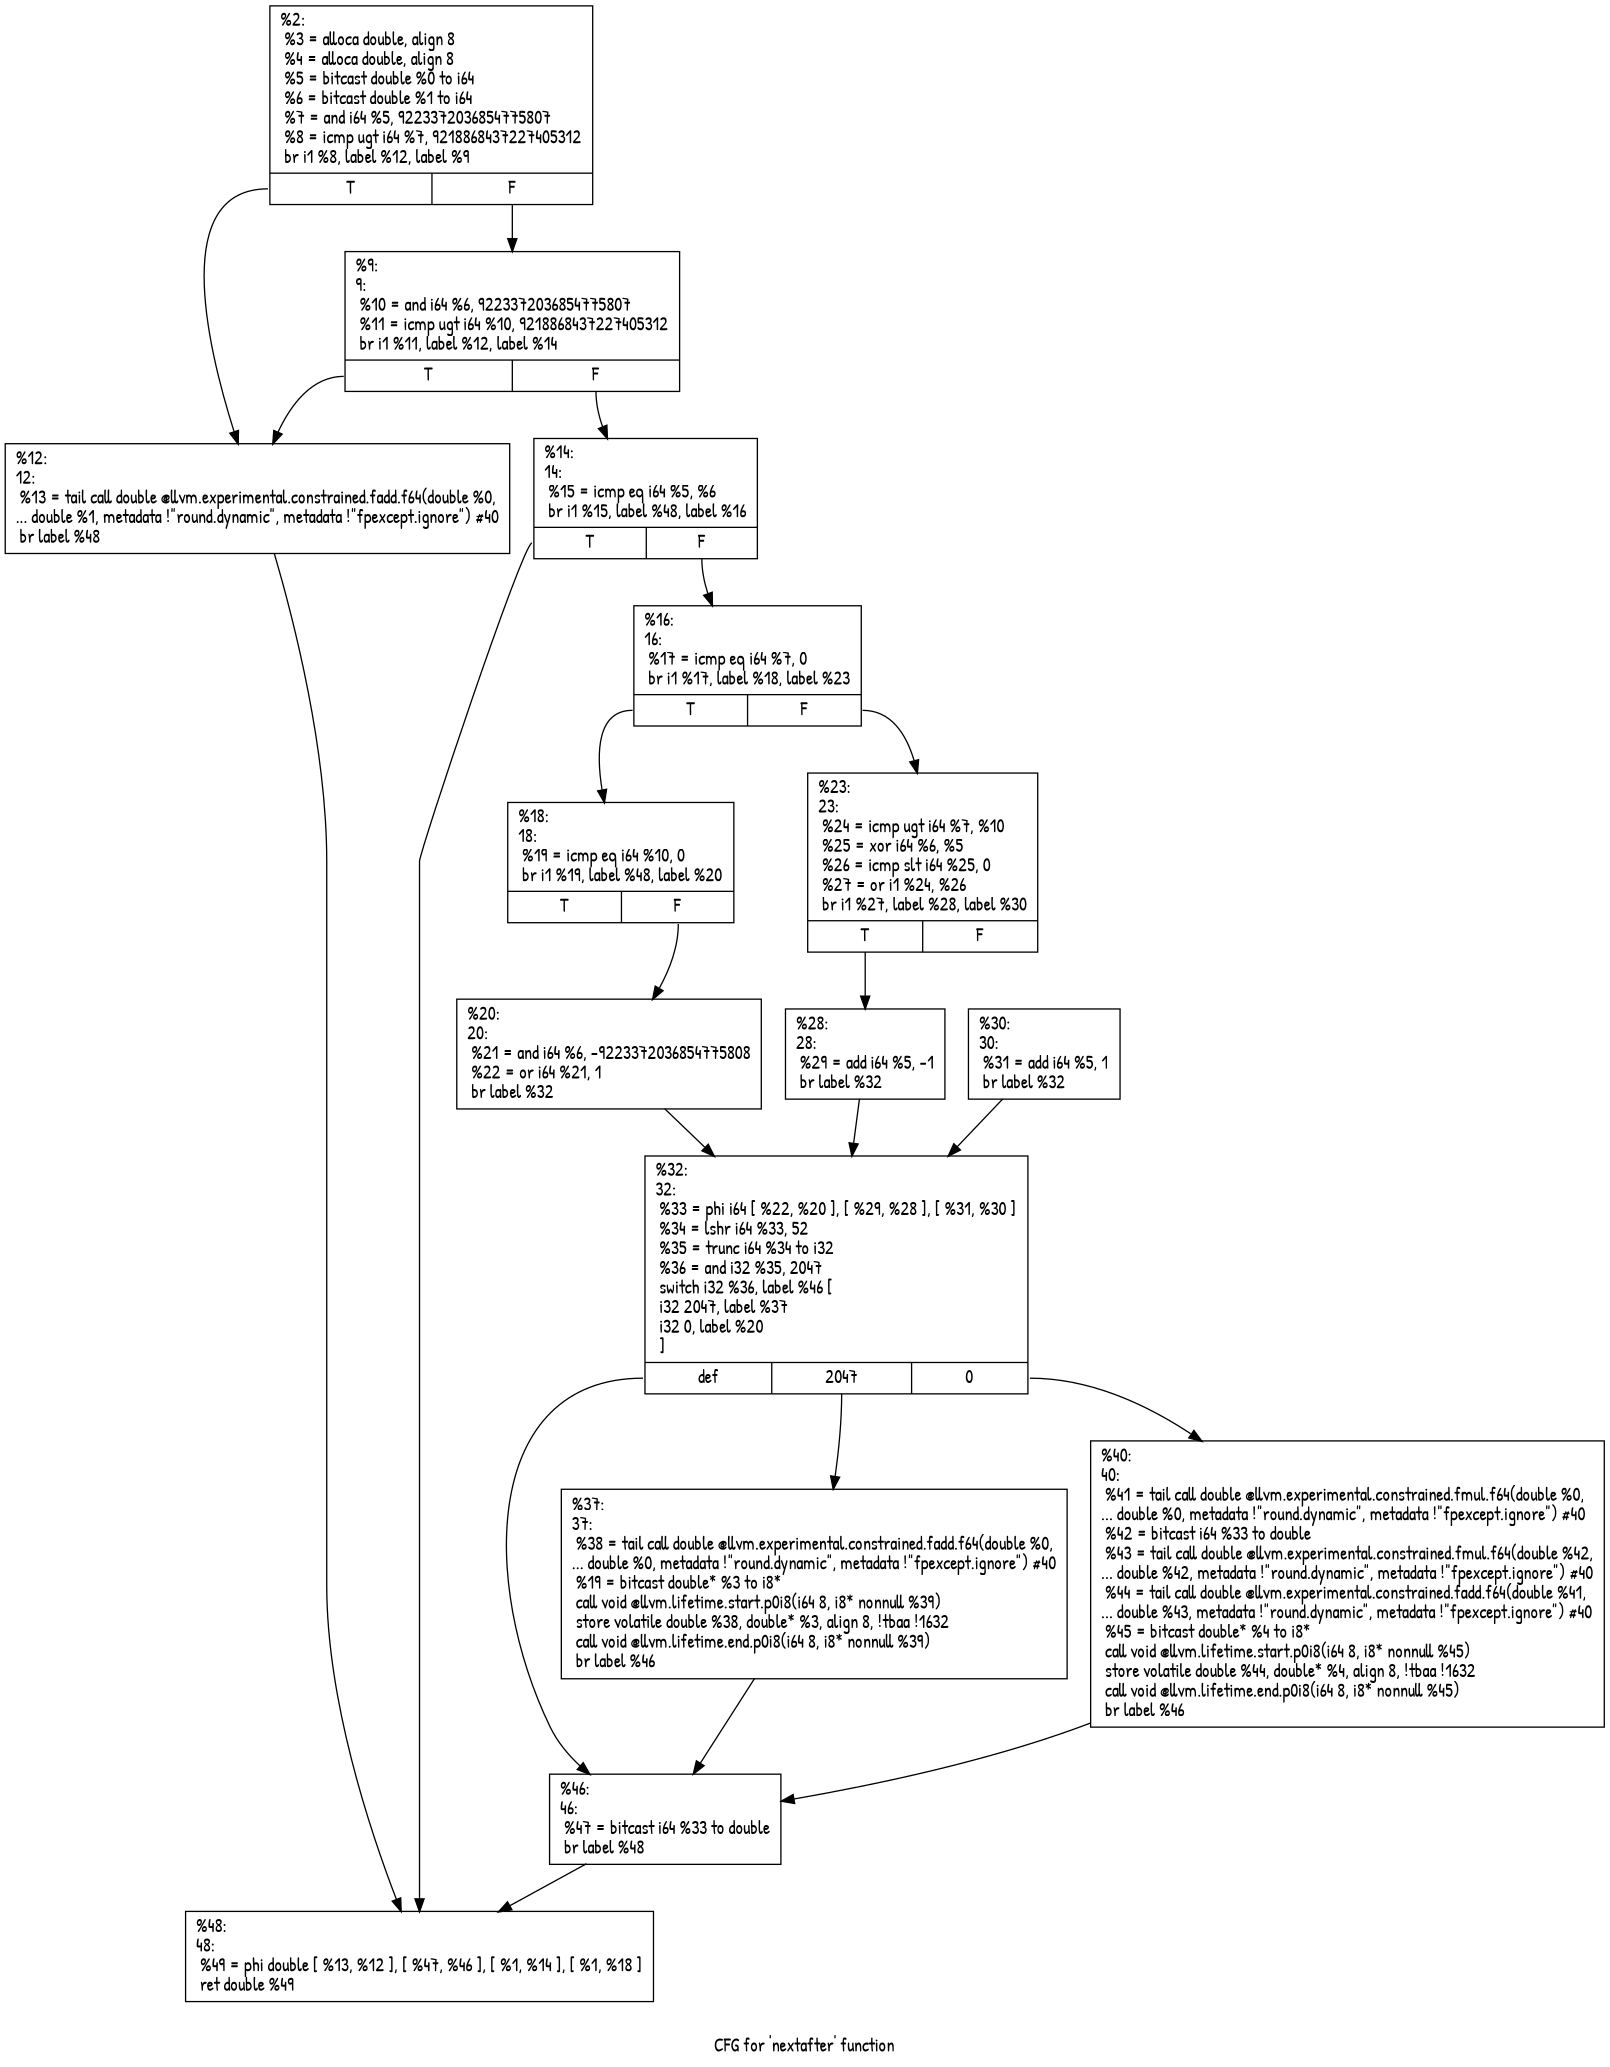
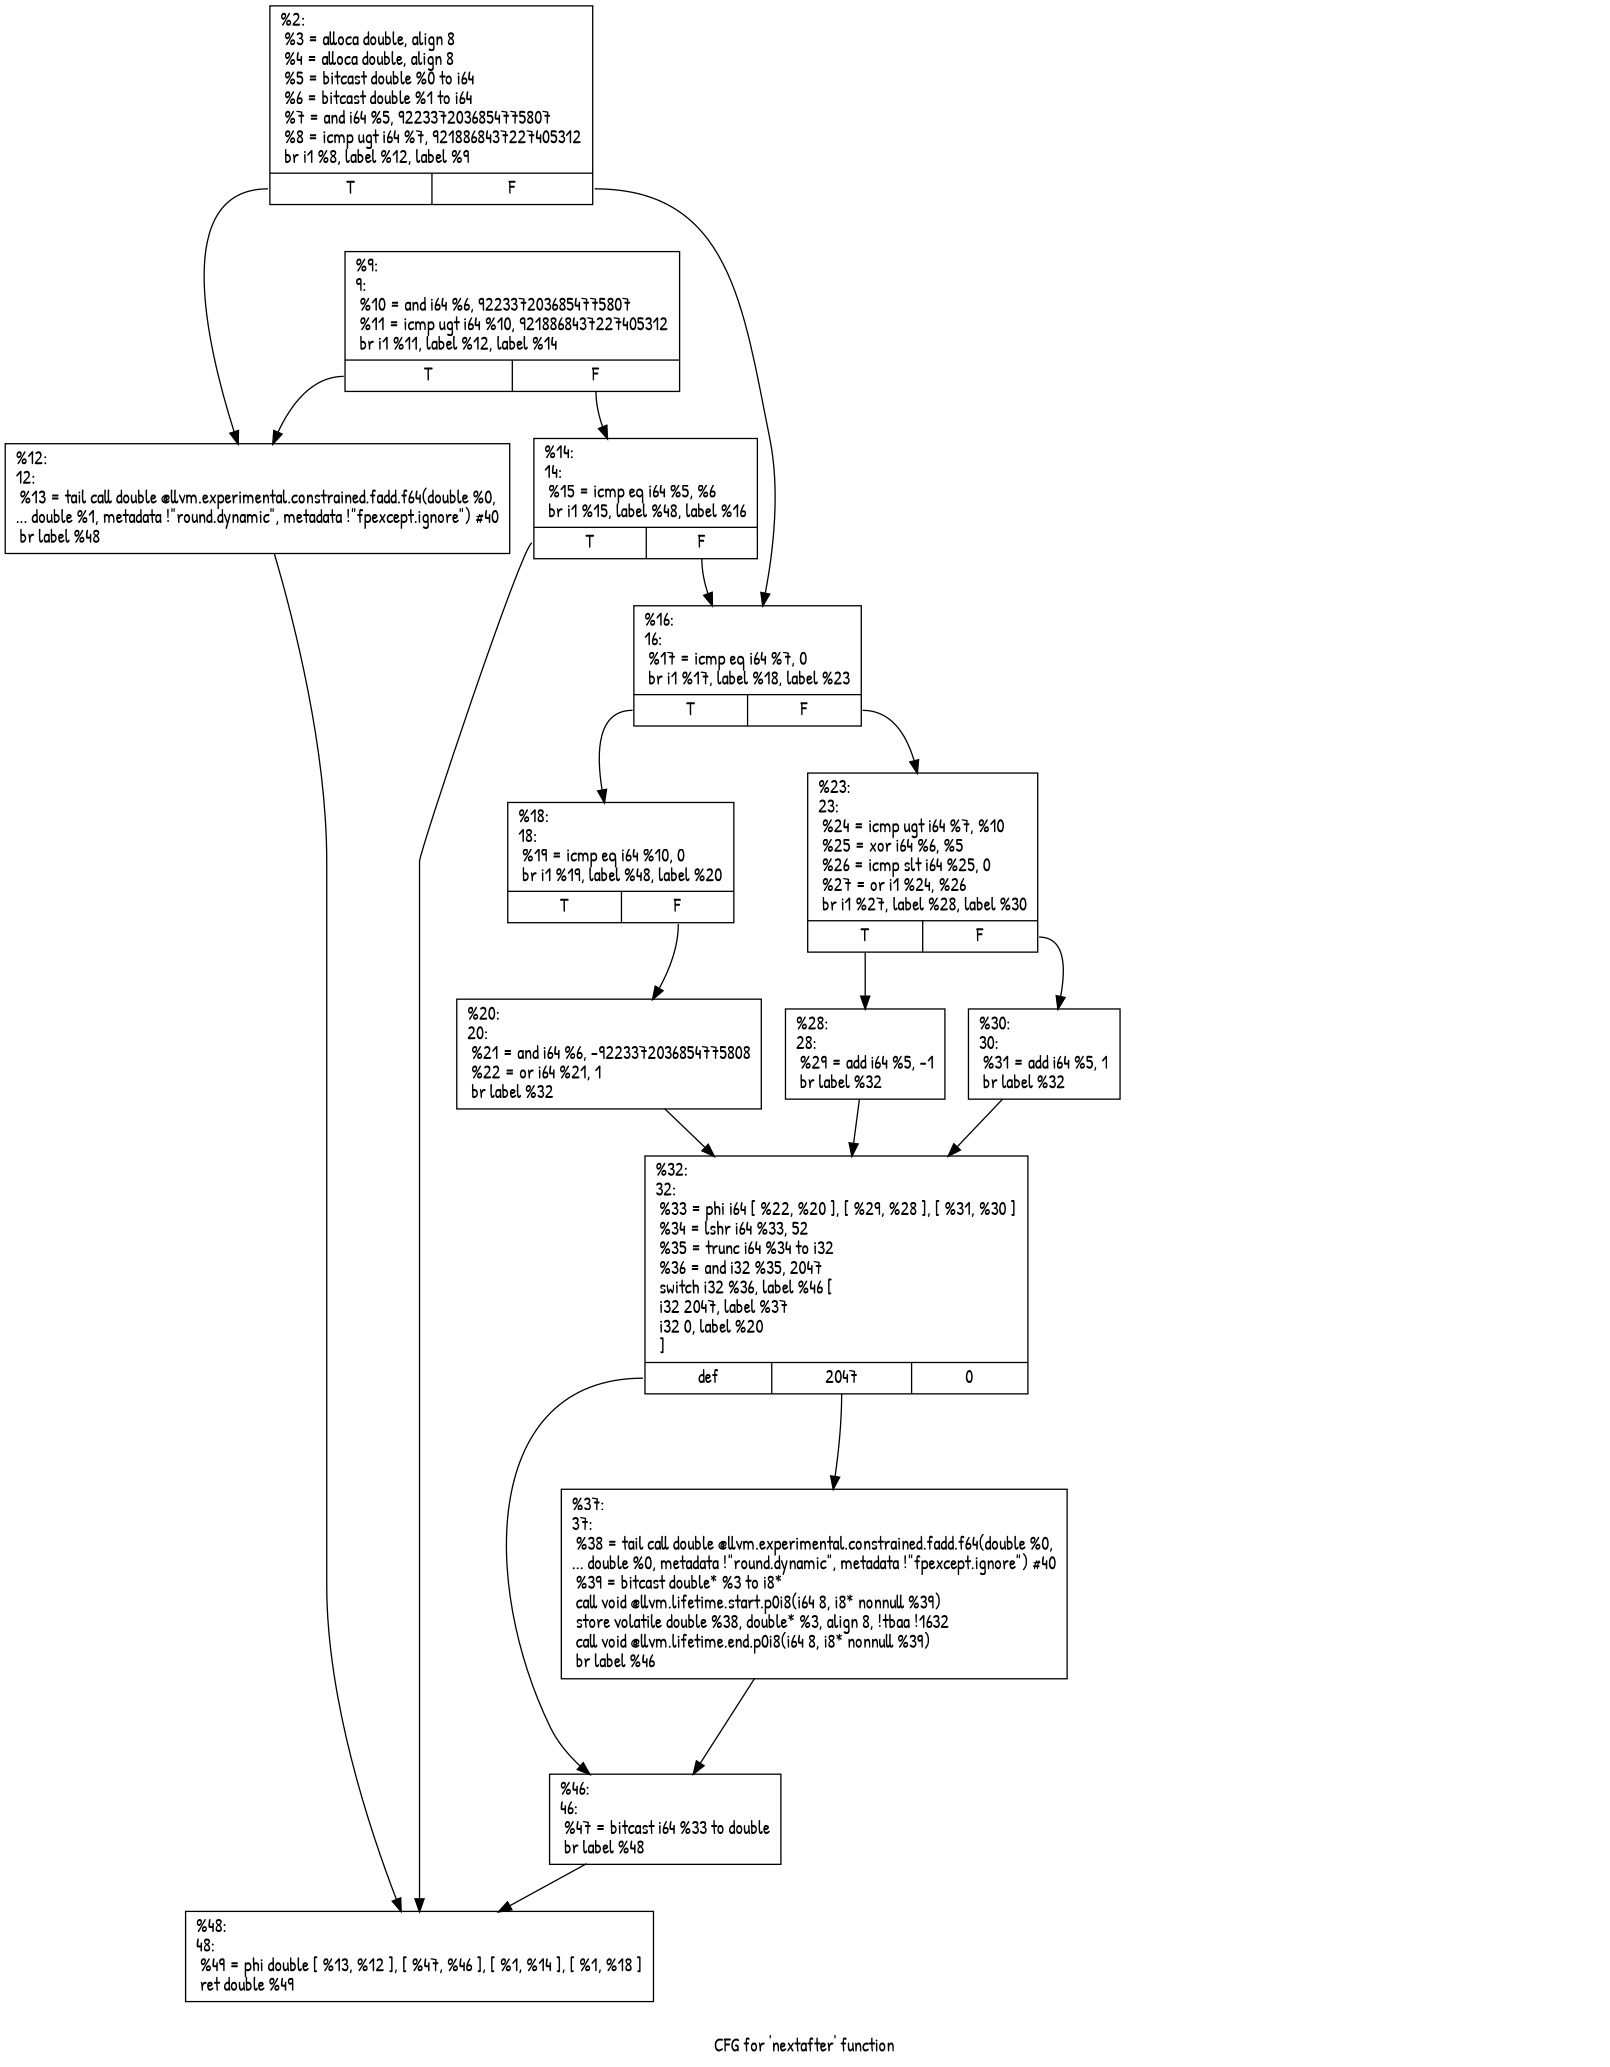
edge "%2:" -> "%9:": now "%2:" -> "%16:"
edge "%23:" -> "%30:": added
node "%37:": text "%19 = bitcast double* %3 to i8*" -> "%39 = bitcast double* %3 to i8*"
node "%40:": removed
